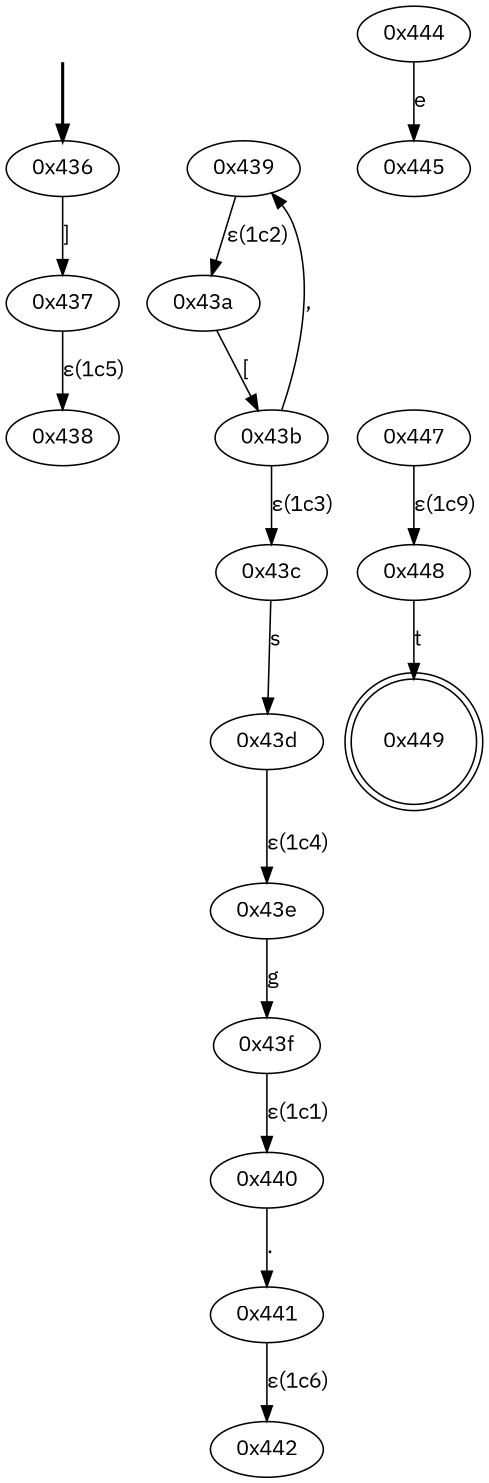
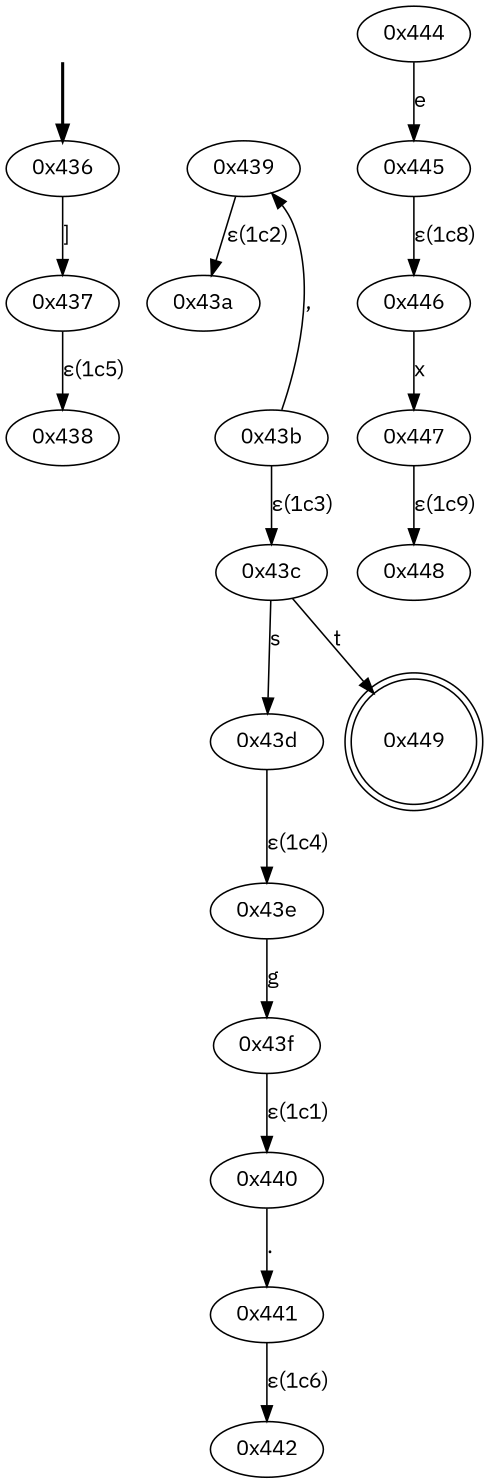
node "0x446": added
edge "0x43a" -> "0x43b": removed, label "["
edge "0x448" -> "0x449": now "0x43c" -> "0x449"
